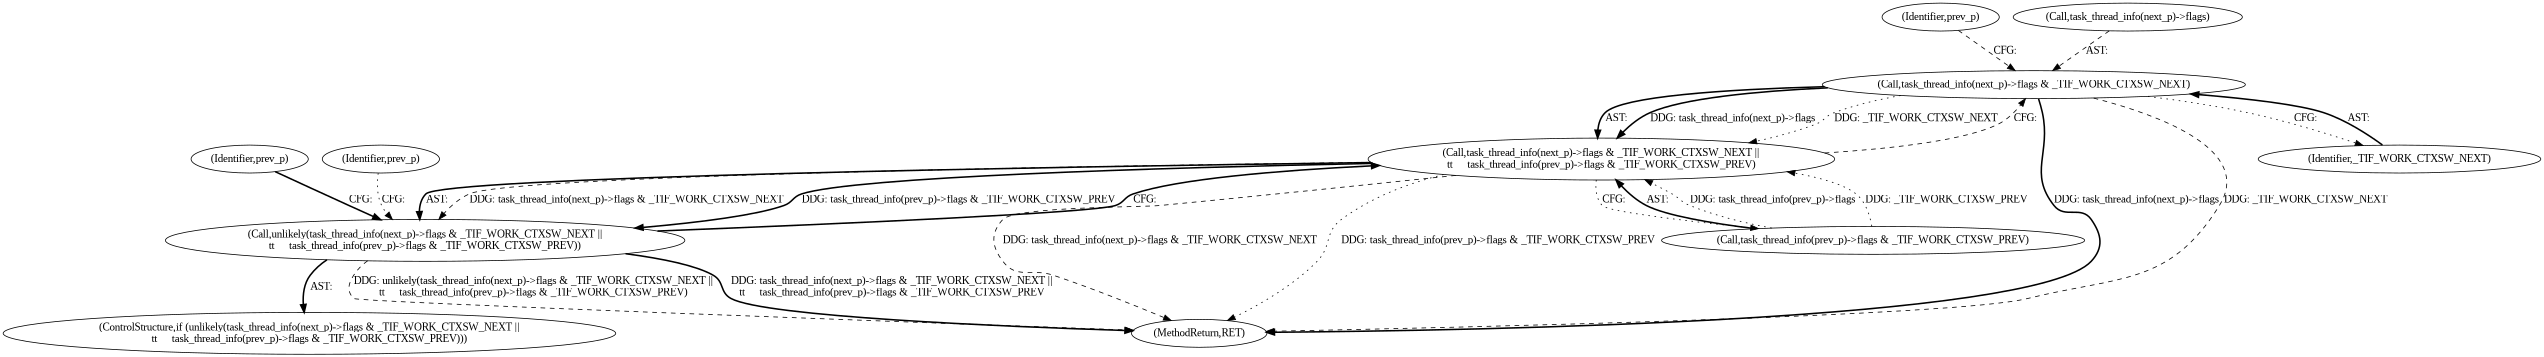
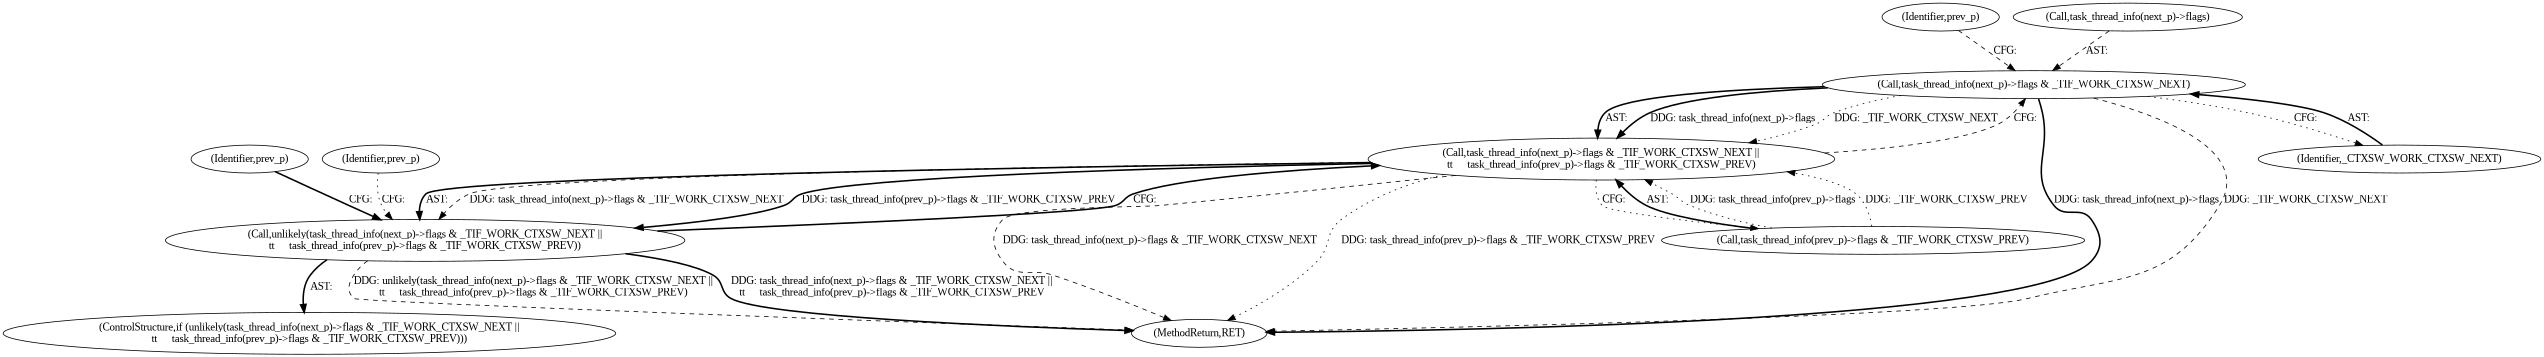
node "(Identifier,_TIF_WORK_CTXSW_NEXT)": label "(Identifier,_TIF_WORK_CTXSW_NEXT)" -> "(Identifier,_CTXSW_WORK_CTXSW_NEXT)"
